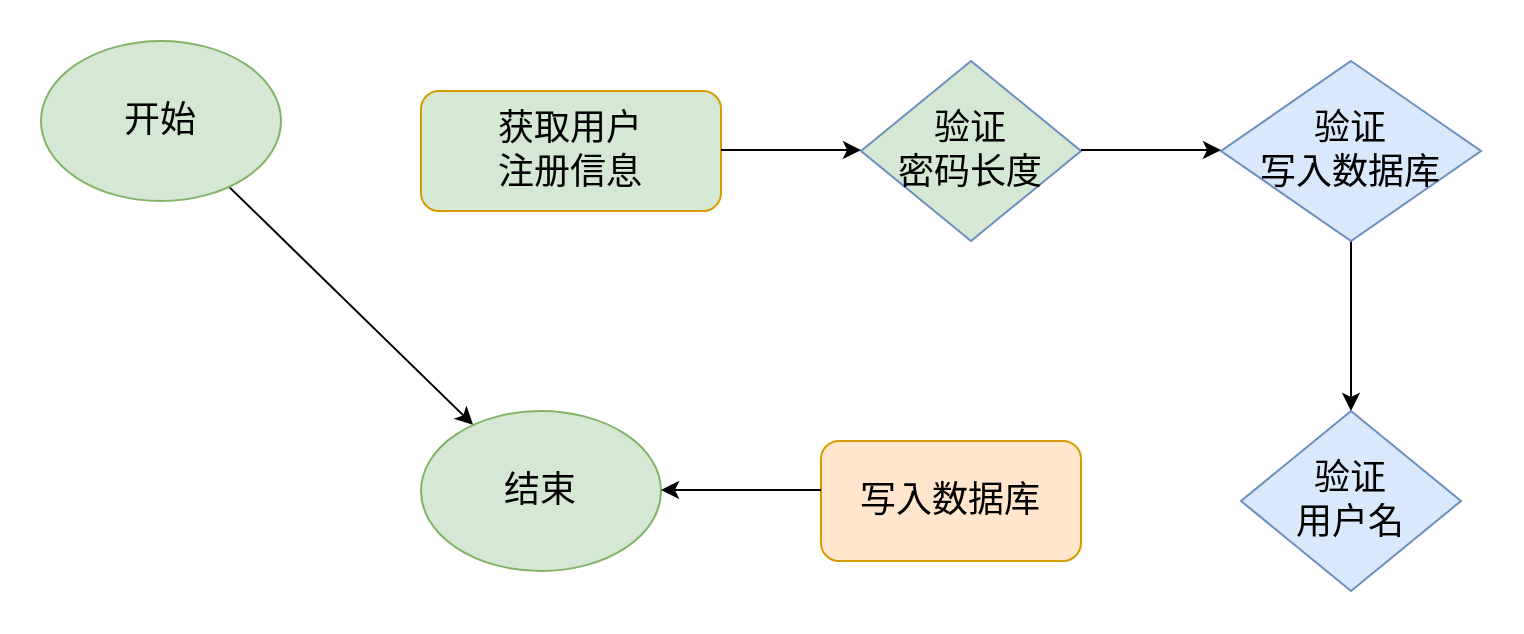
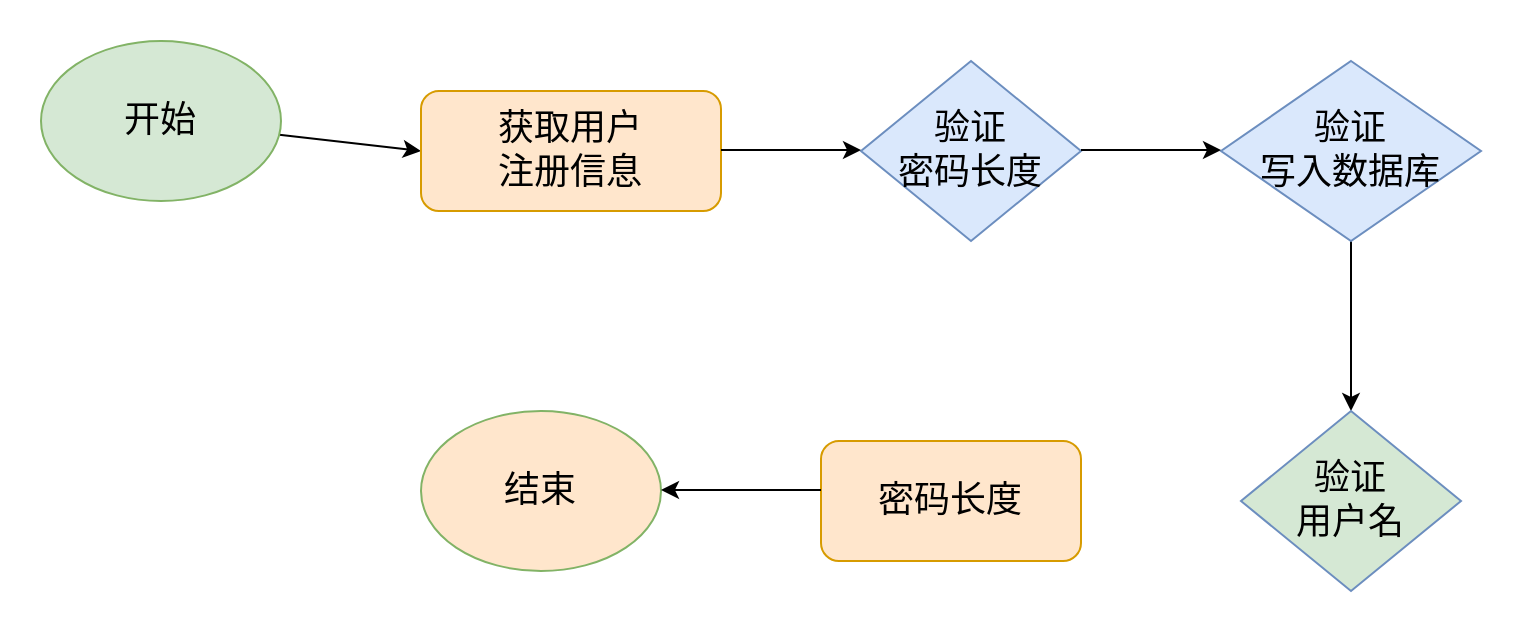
node "获取用户注册信息": fillcolor #d5e8d4 -> #ffe6cc
node "验证 密码长度": fillcolor #d5e8d4 -> #dae8fc
edge "开始" -> "结束": now "开始" -> "获取用户注册信息"
node "结束": fillcolor #d5e8d4 -> #ffe6cc
node "写入数据库": label "写入数据库" -> "密码长度"
node "验证 用户名": fillcolor #dae8fc -> #d5e8d4
